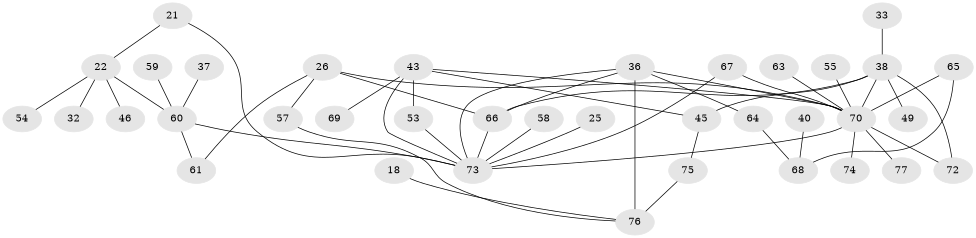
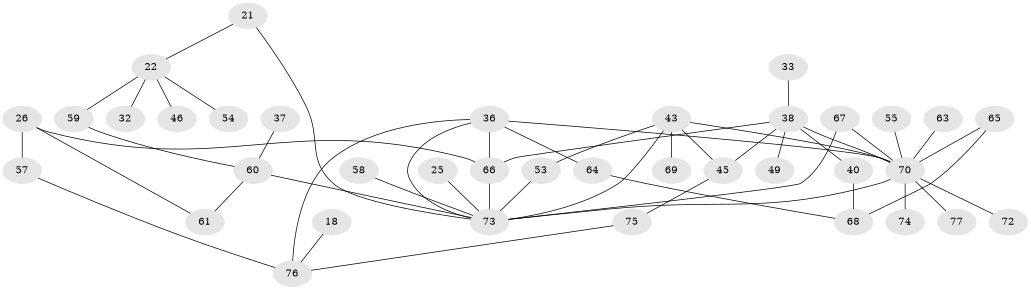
edge "26" -- "70": removed
edge "22" -- "60": now "22" -- "59"
edge "38" -- "72": now "38" -- "40"
